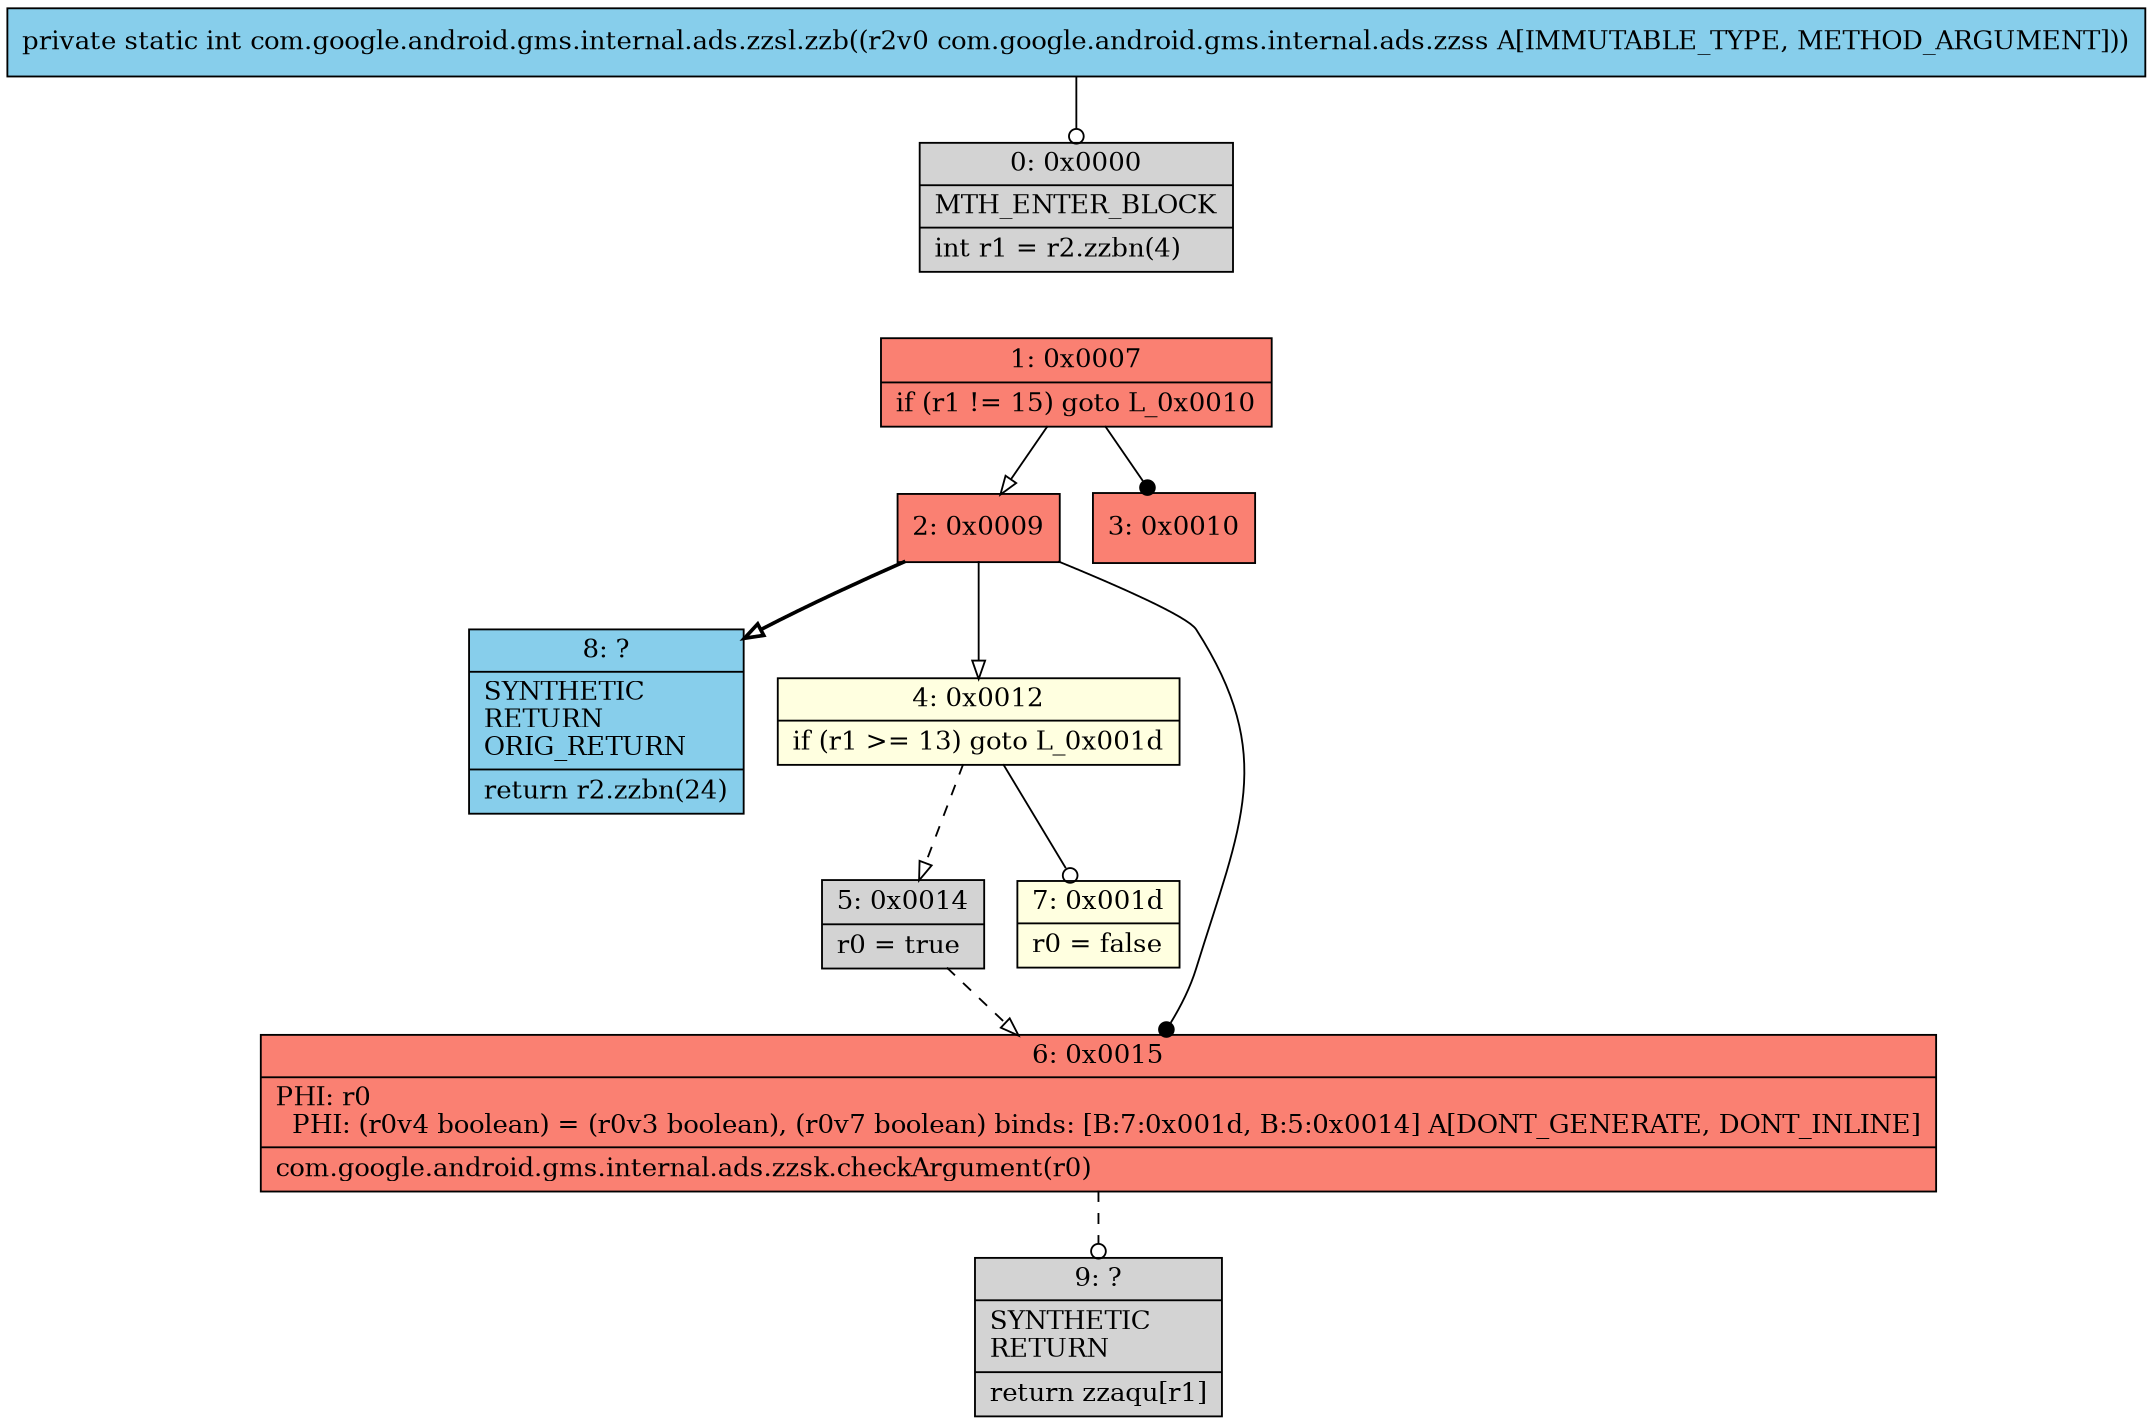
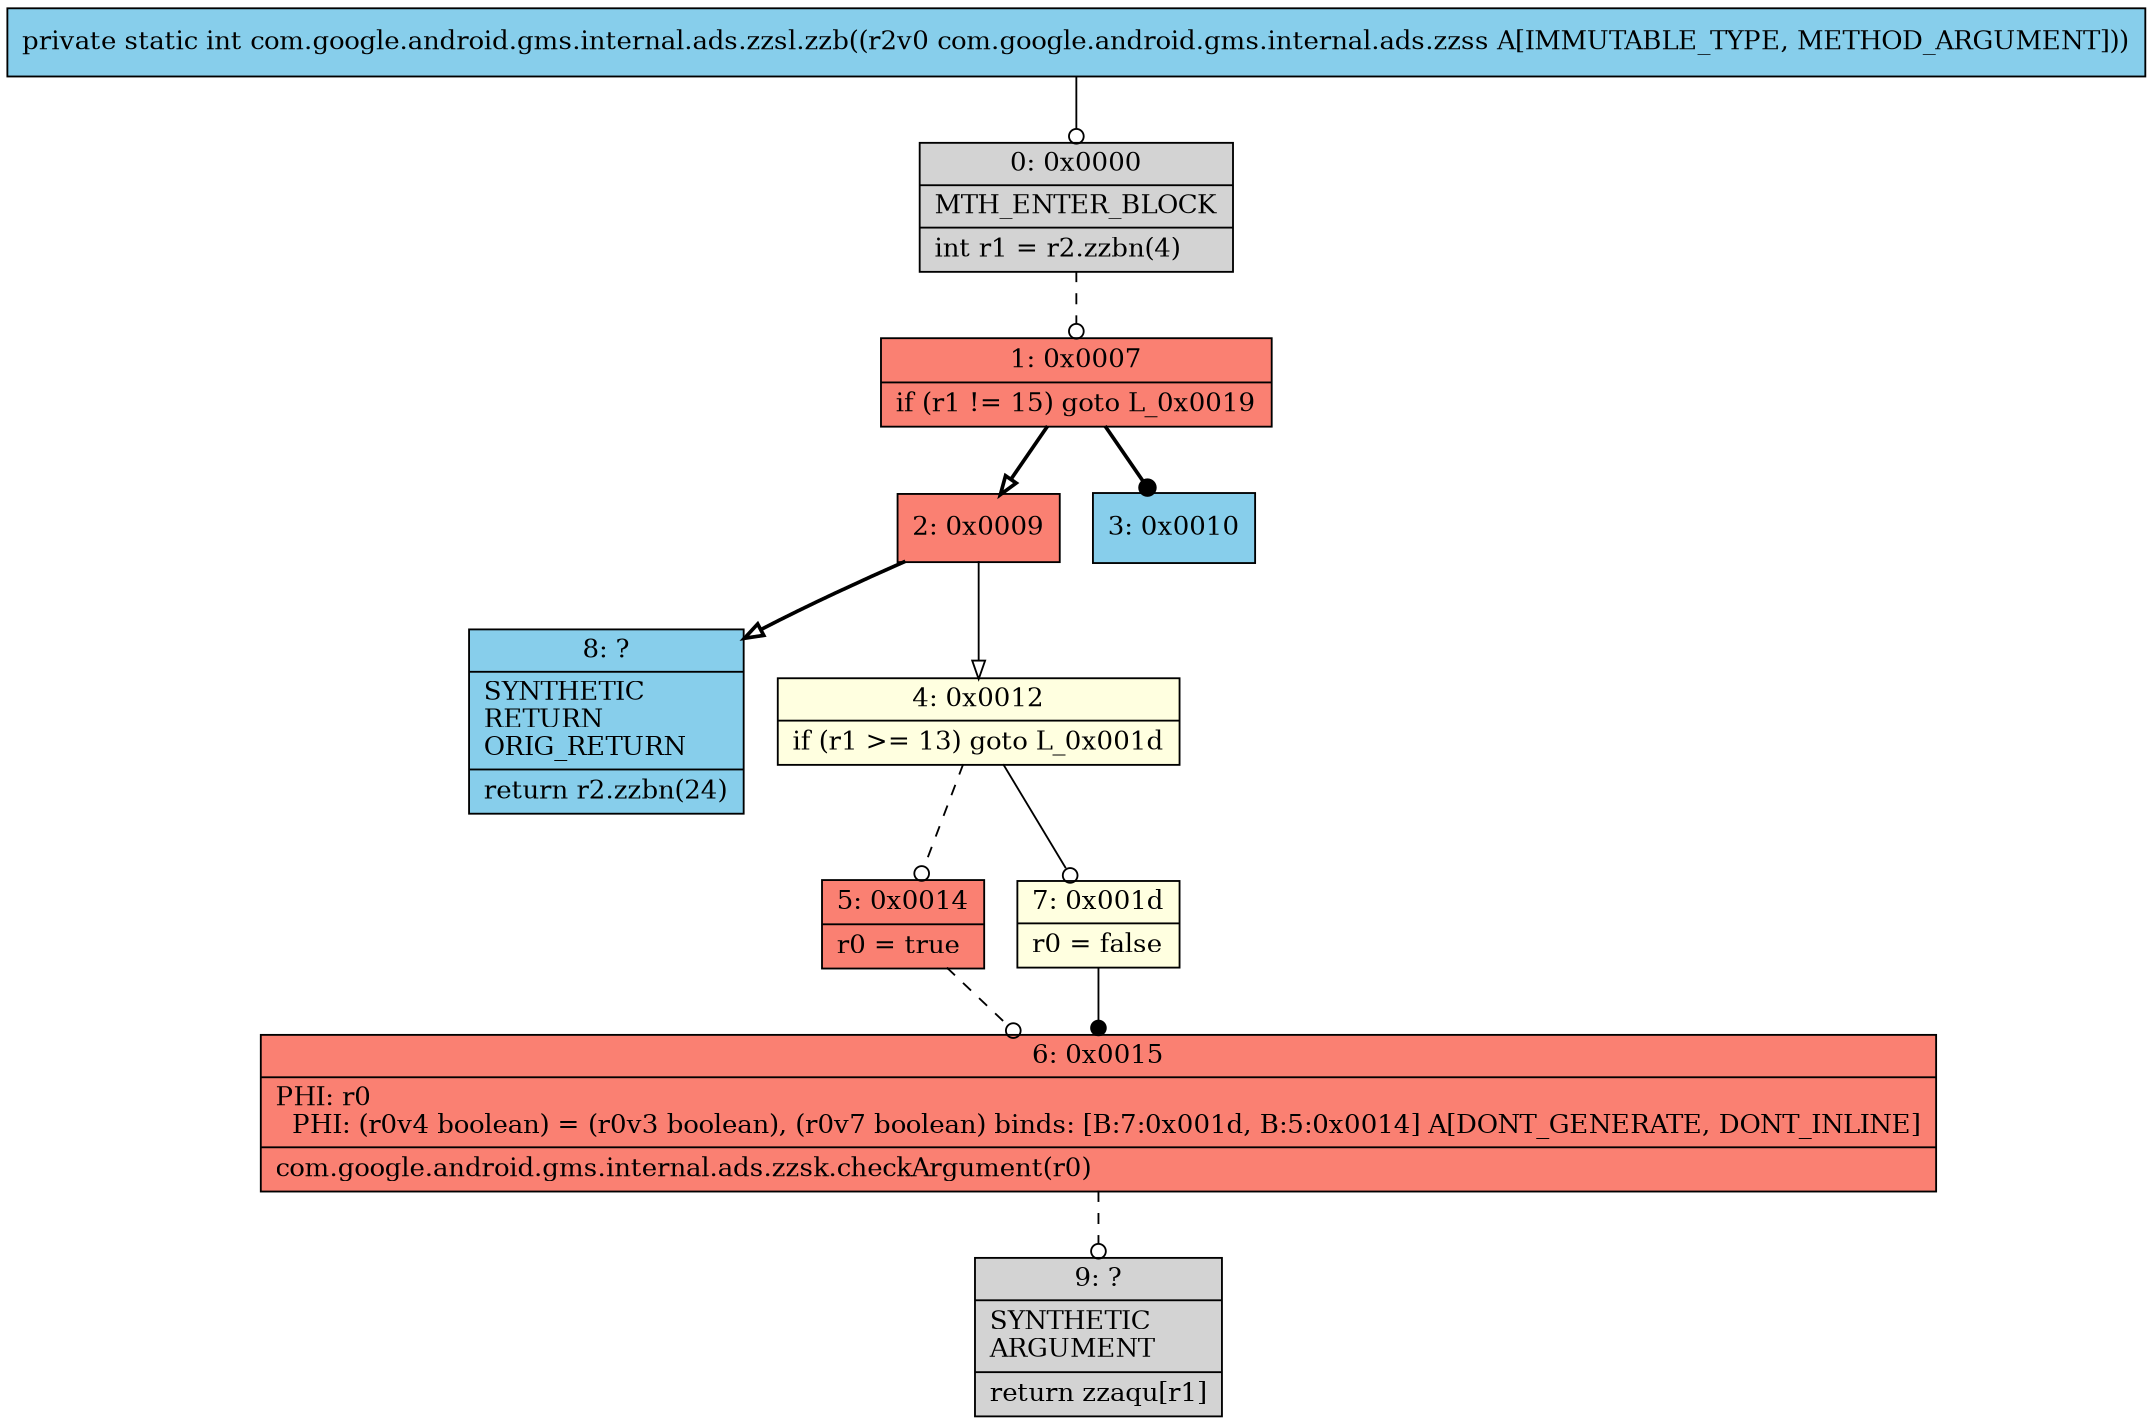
edge "0: 0x0000" -> "1: 0x0007": added
node "1: 0x0007": text "if (r1 != 15) goto L_0x0010" -> "if (r1 != 15) goto L_0x0019"
edge "1: 0x0007" -> "2: 0x0009": style solid -> bold
edge "1: 0x0007" -> "3: 0x0010": style solid -> bold
node "3: 0x0010": fillcolor salmon -> skyblue
edge "2: 0x0009" -> "6: 0x0015": now "7: 0x001d" -> "6: 0x0015"
edge "4: 0x0012" -> "5: 0x0014": arrowhead onormal -> odot
node "5: 0x0014": fillcolor lightgrey -> salmon
edge "5: 0x0014" -> "6: 0x0015": arrowhead onormal -> odot
node "9: ?": text "RETURN" -> "ARGUMENT"
